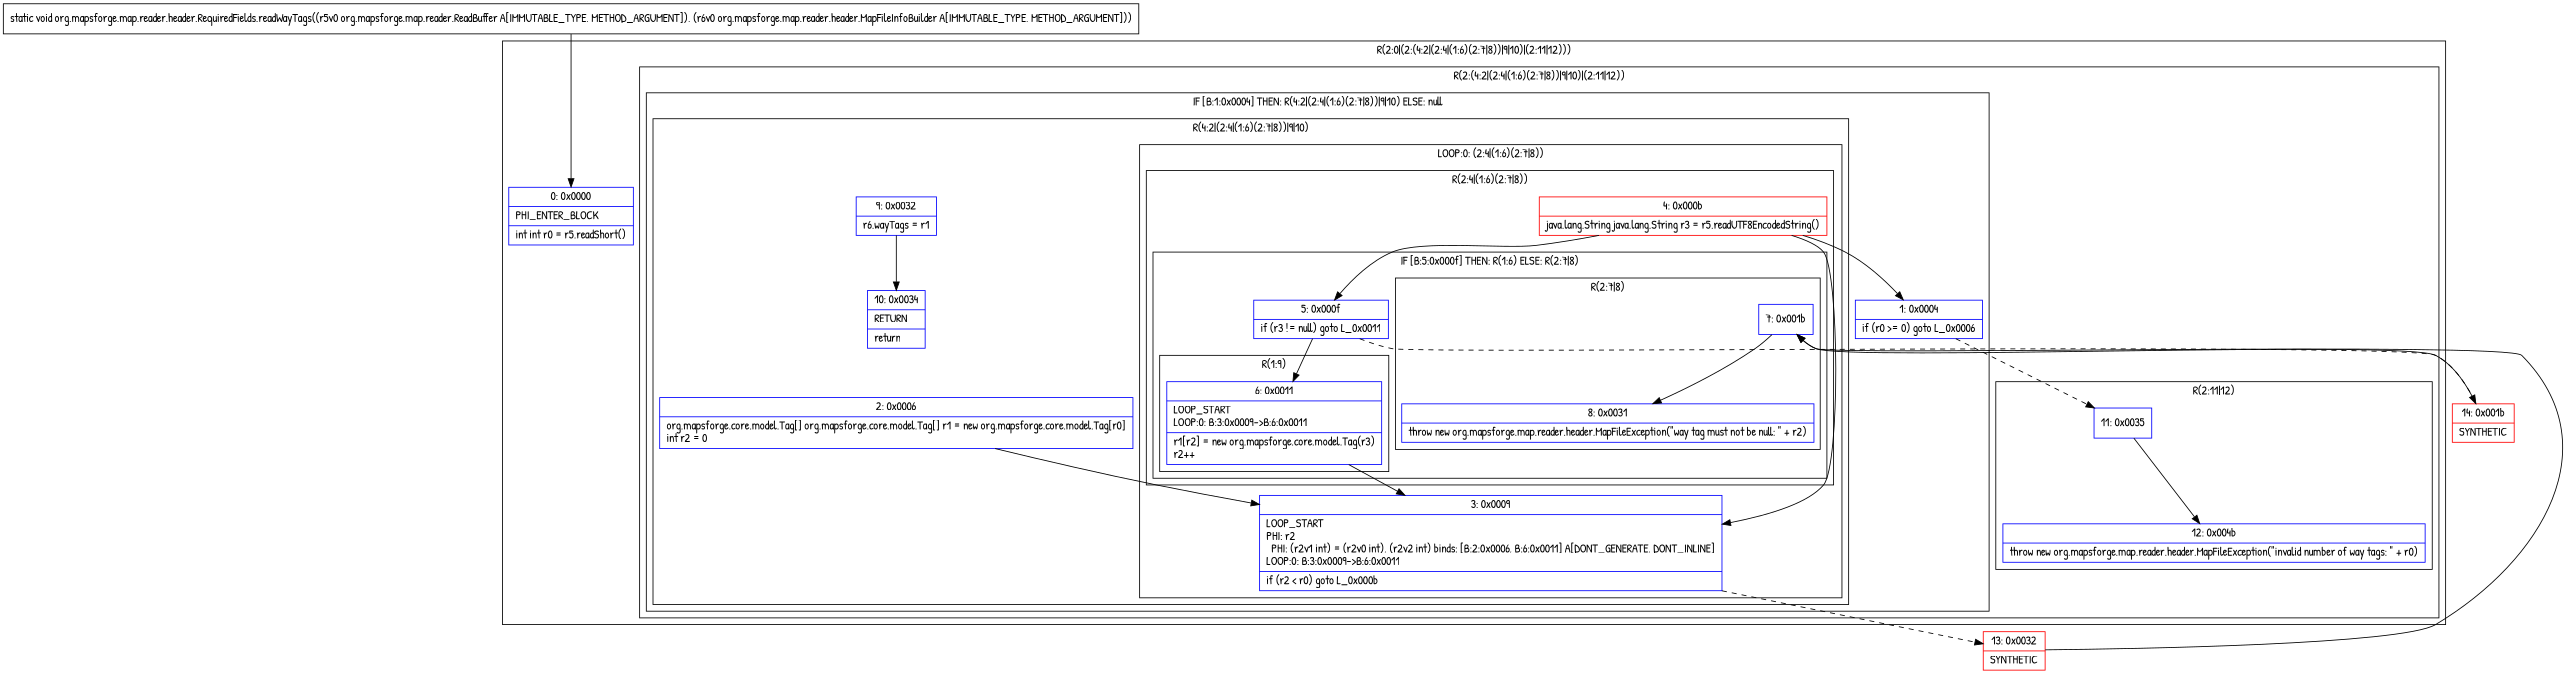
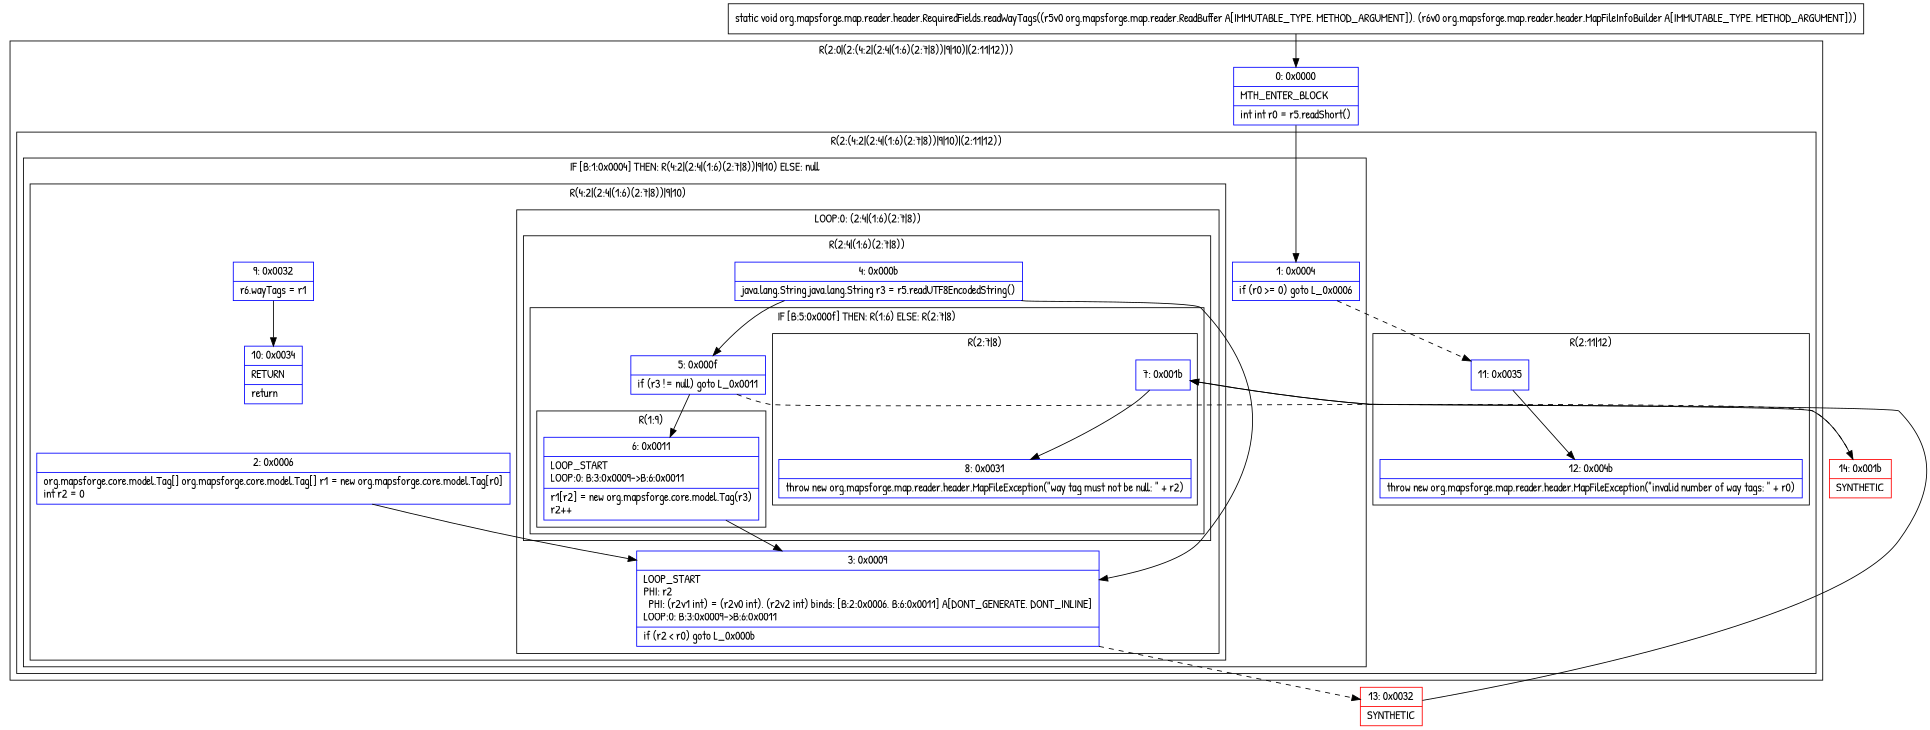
node "0: 0x0000": text "PHI_ENTER_BLOCK" -> "MTH_ENTER_BLOCK"
node "4: 0x000b": color red -> blue
edge "4: 0x000b" -> "1: 0x0004": now "0: 0x0000" -> "1: 0x0004"
